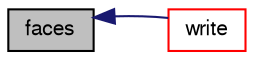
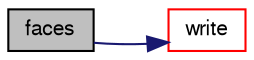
edge "write" -> "faces": reversed
